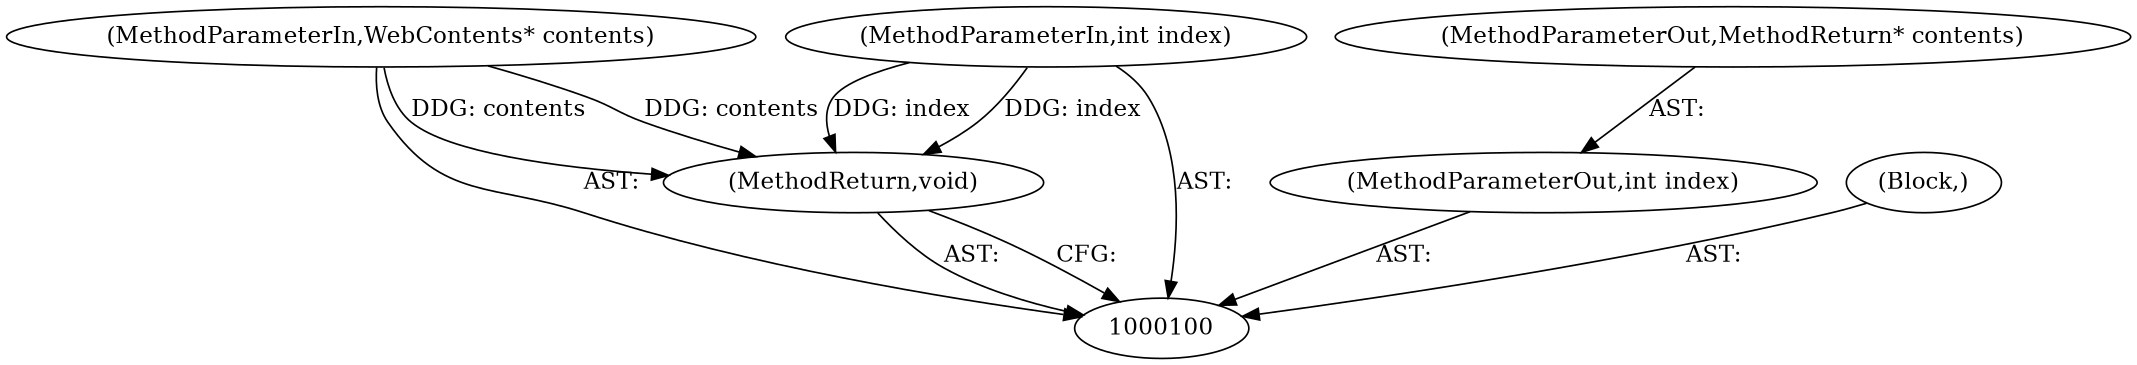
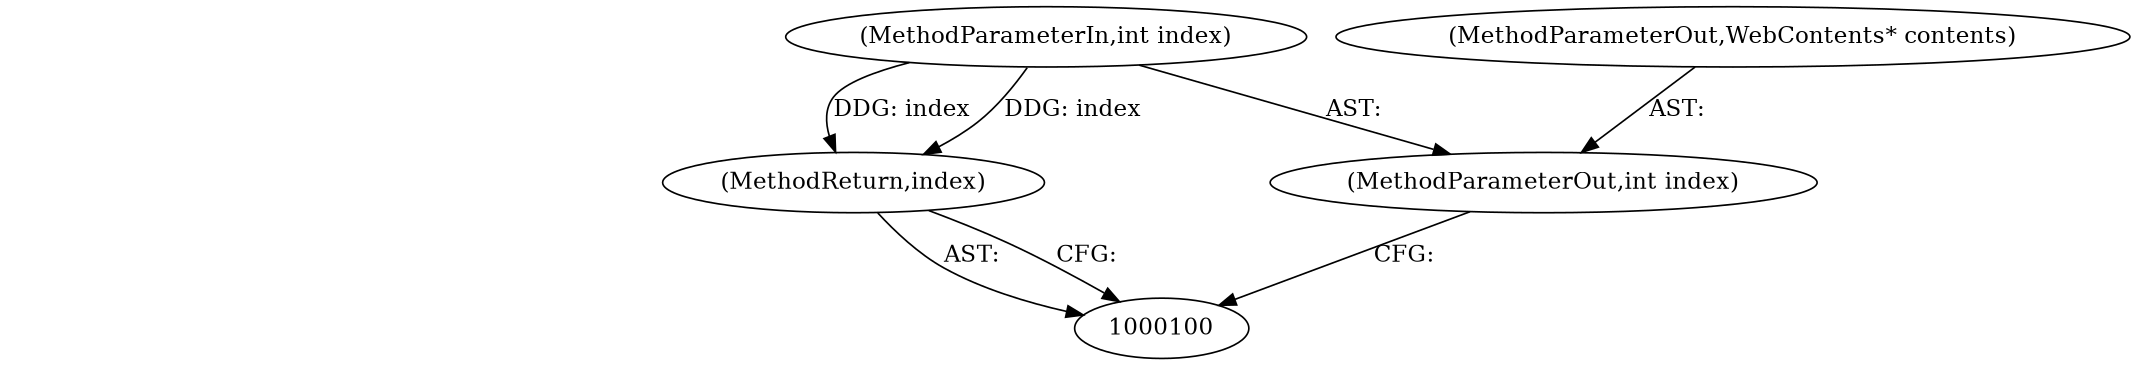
node "(MethodParameterIn,WebContents* contents)": removed
node "(MethodParameterOut,MethodReturn* contents)": label "(MethodParameterOut,MethodReturn* contents)" -> "(MethodParameterOut,WebContents* contents)"
edge "(MethodParameterIn,int index)" -> "1000100": now "(MethodParameterIn,int index)" -> "(MethodParameterOut,int index)"
node "(MethodReturn,void)": label "(MethodReturn,void)" -> "(MethodReturn,index)"
node "(Block,)": removed
edge "(MethodParameterOut,int index)" -> "1000100": label "AST: " -> "CFG: "
